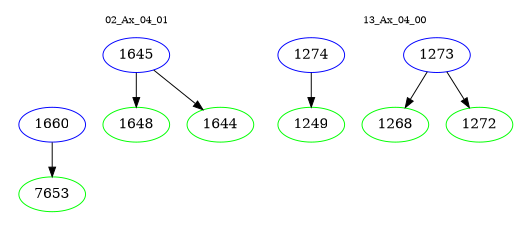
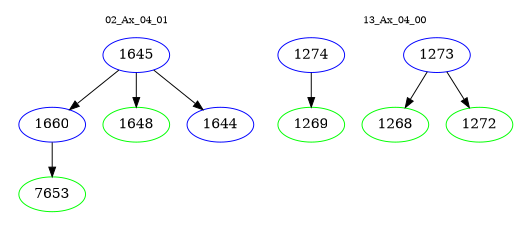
edge "1645" -> "1660": added
node "1644": color green -> blue
node "1249": label "1249" -> "1269"
